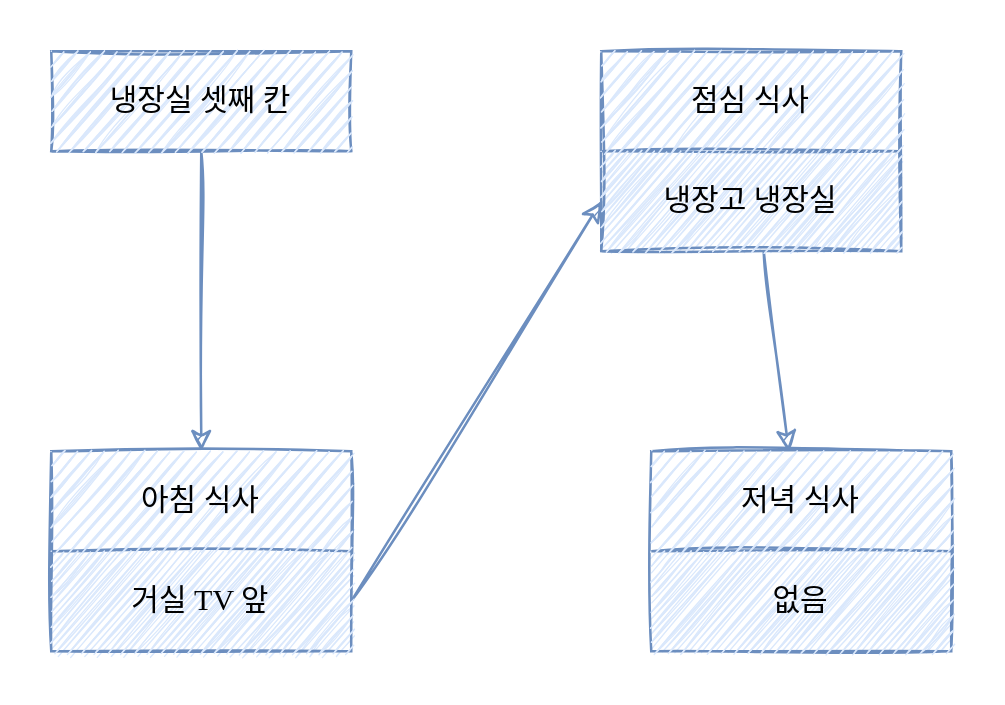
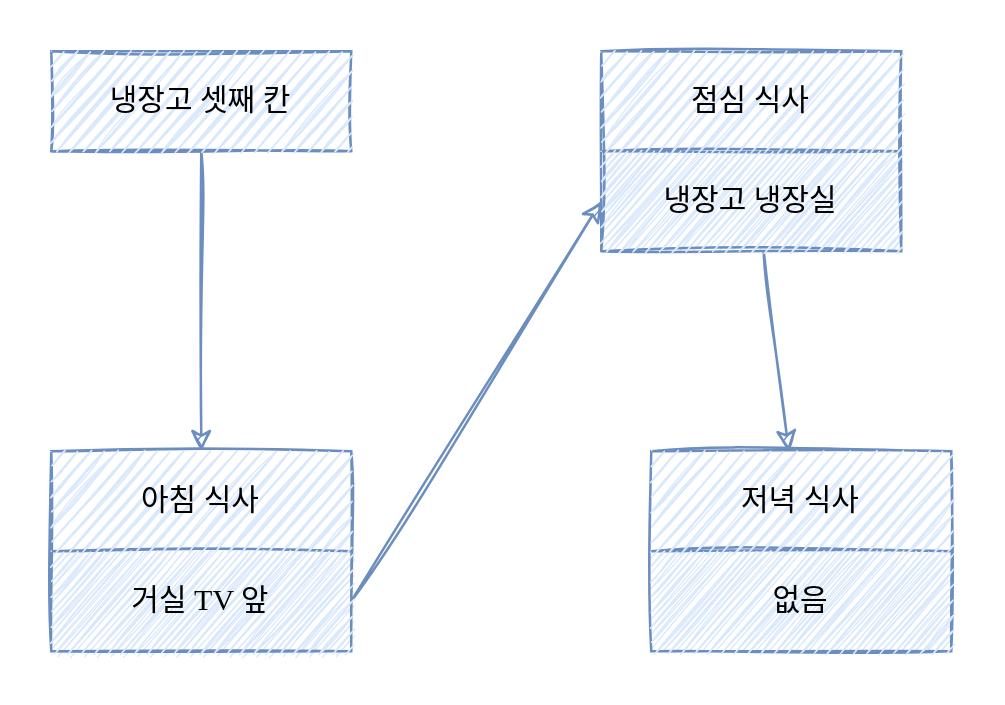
node "냉장실 셋째 칸": label "냉장실 셋째 칸" -> "냉장고 셋째 칸"
